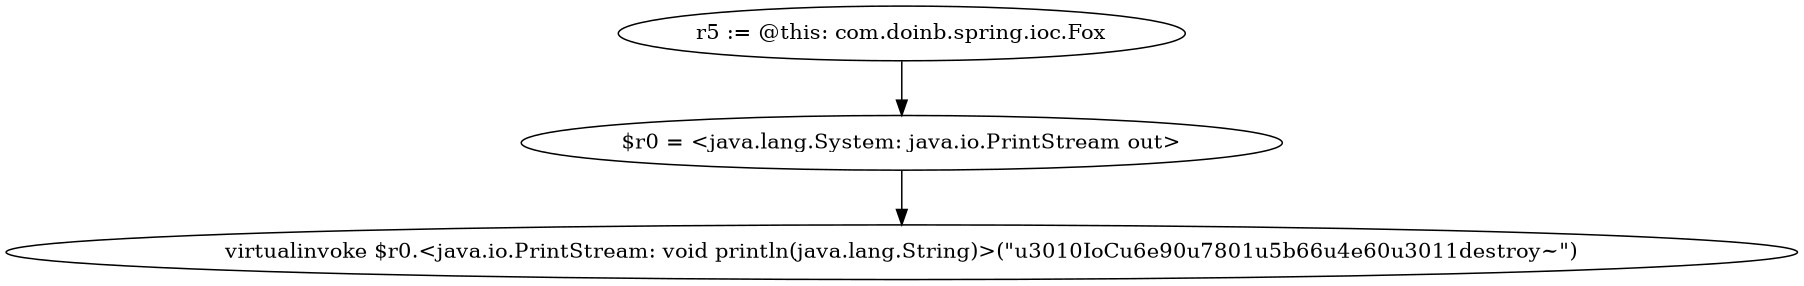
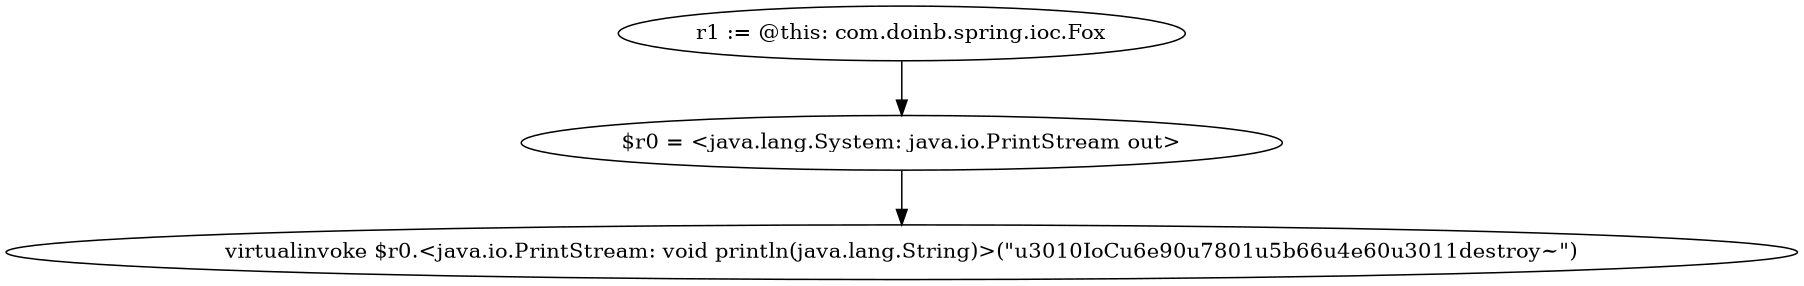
node "r5 := @this: com.doinb.spring.ioc.Fox": label "r5 := @this: com.doinb.spring.ioc.Fox" -> "r1 := @this: com.doinb.spring.ioc.Fox"
